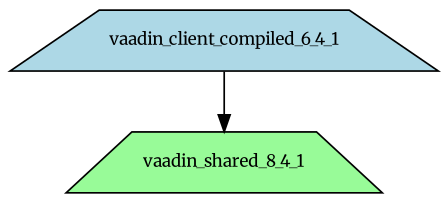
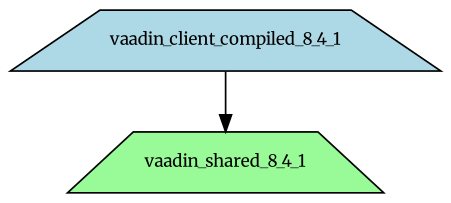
node "vaadin_client_compiled_6_4_1": label "vaadin_client_compiled_6_4_1" -> "vaadin_client_compiled_8_4_1"
